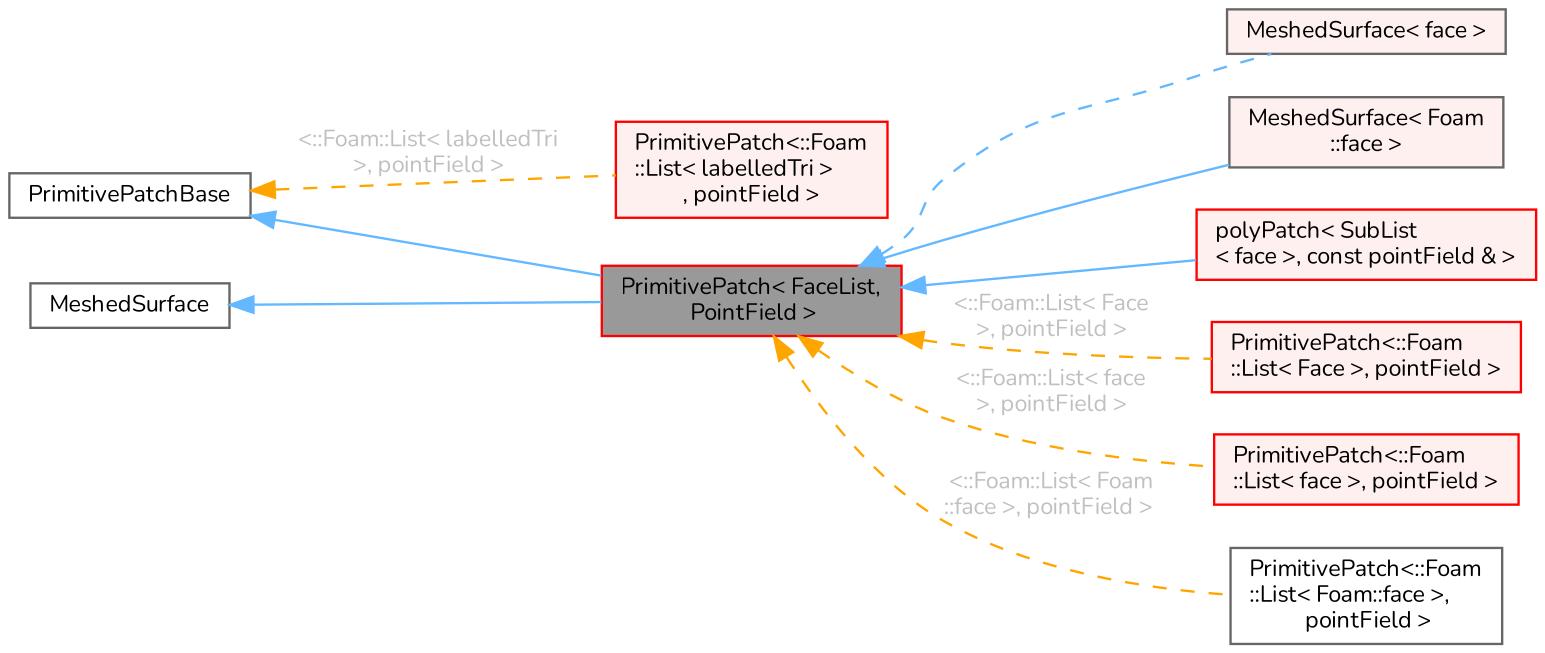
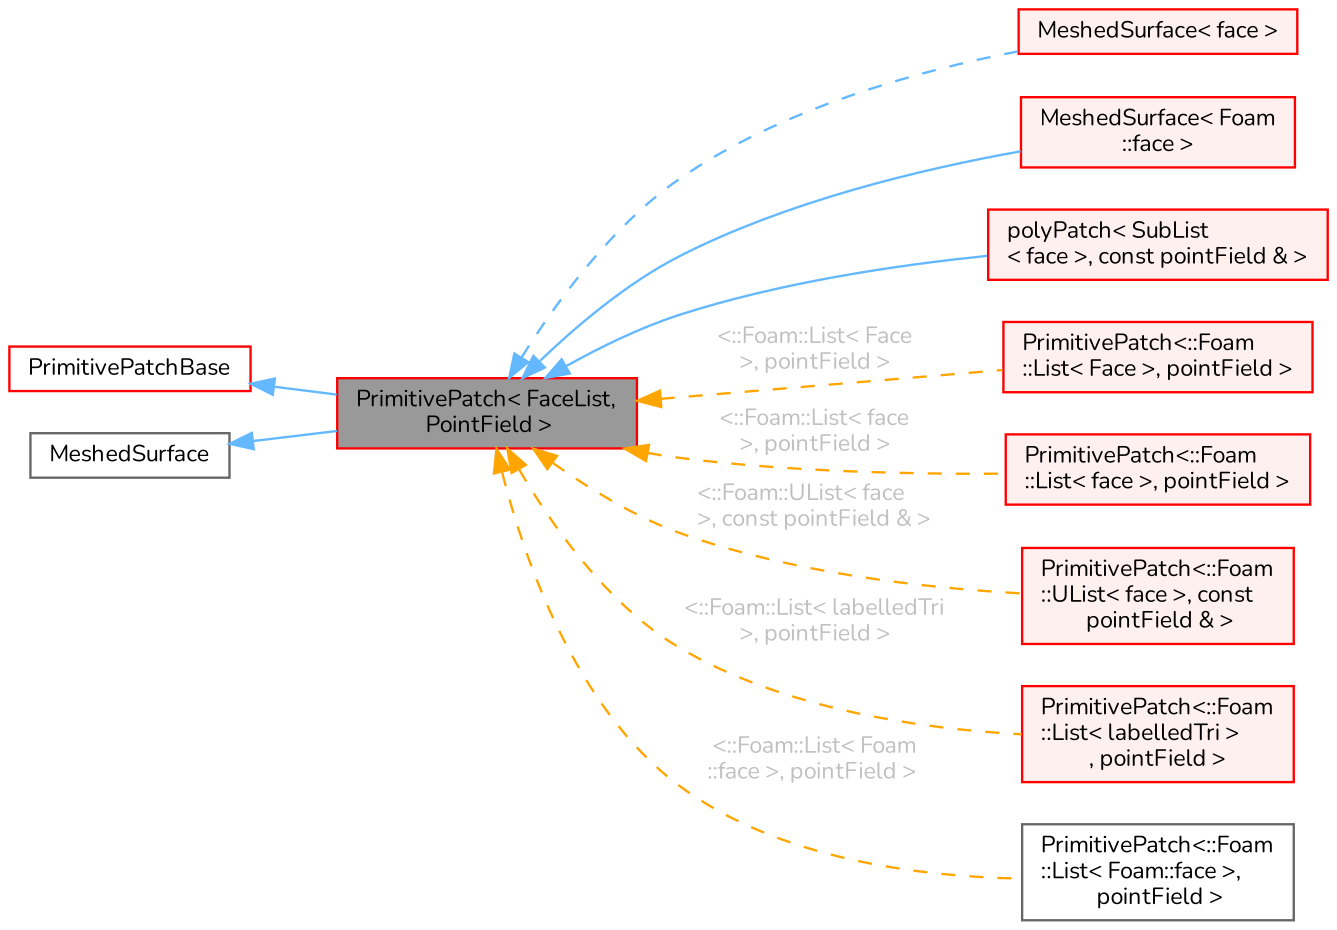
node "MeshedSurface< face >": color gray40 -> red
node "MeshedSurface< Foam ::face >": color gray40 -> red
edge "PrimitivePatch<::Foam ::List< labelledTri > , pointField >" -> "PrimitivePatchBase": now "PrimitivePatch<::Foam ::List< labelledTri > , pointField >" -> "PrimitivePatch< FaceList, PointField >"
node "PrimitivePatchBase": color gray40 -> red
node "PrimitivePatch<::Foam ::UList< face >, const pointField & >": added
